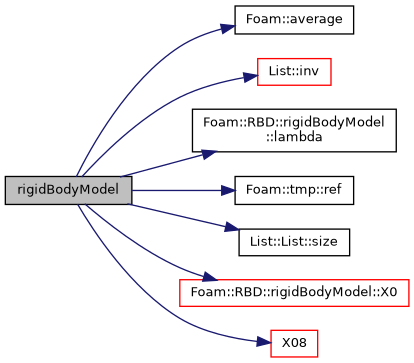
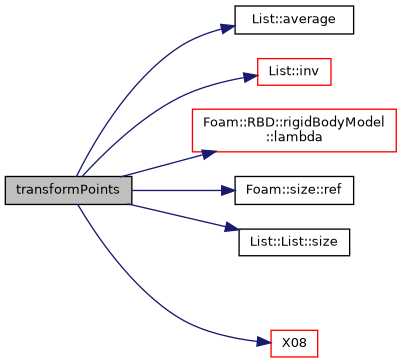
node "Foam::average": label "Foam::average" -> "List::average"
node "Foam::RBD::rigidBodyModel ::lambda": color black -> red
node "rigidBodyModel": label "rigidBodyModel" -> "transformPoints"
node "Foam::tmp::ref": label "Foam::tmp::ref" -> "Foam::size::ref"
node "Foam::RBD::rigidBodyModel::X0": removed
